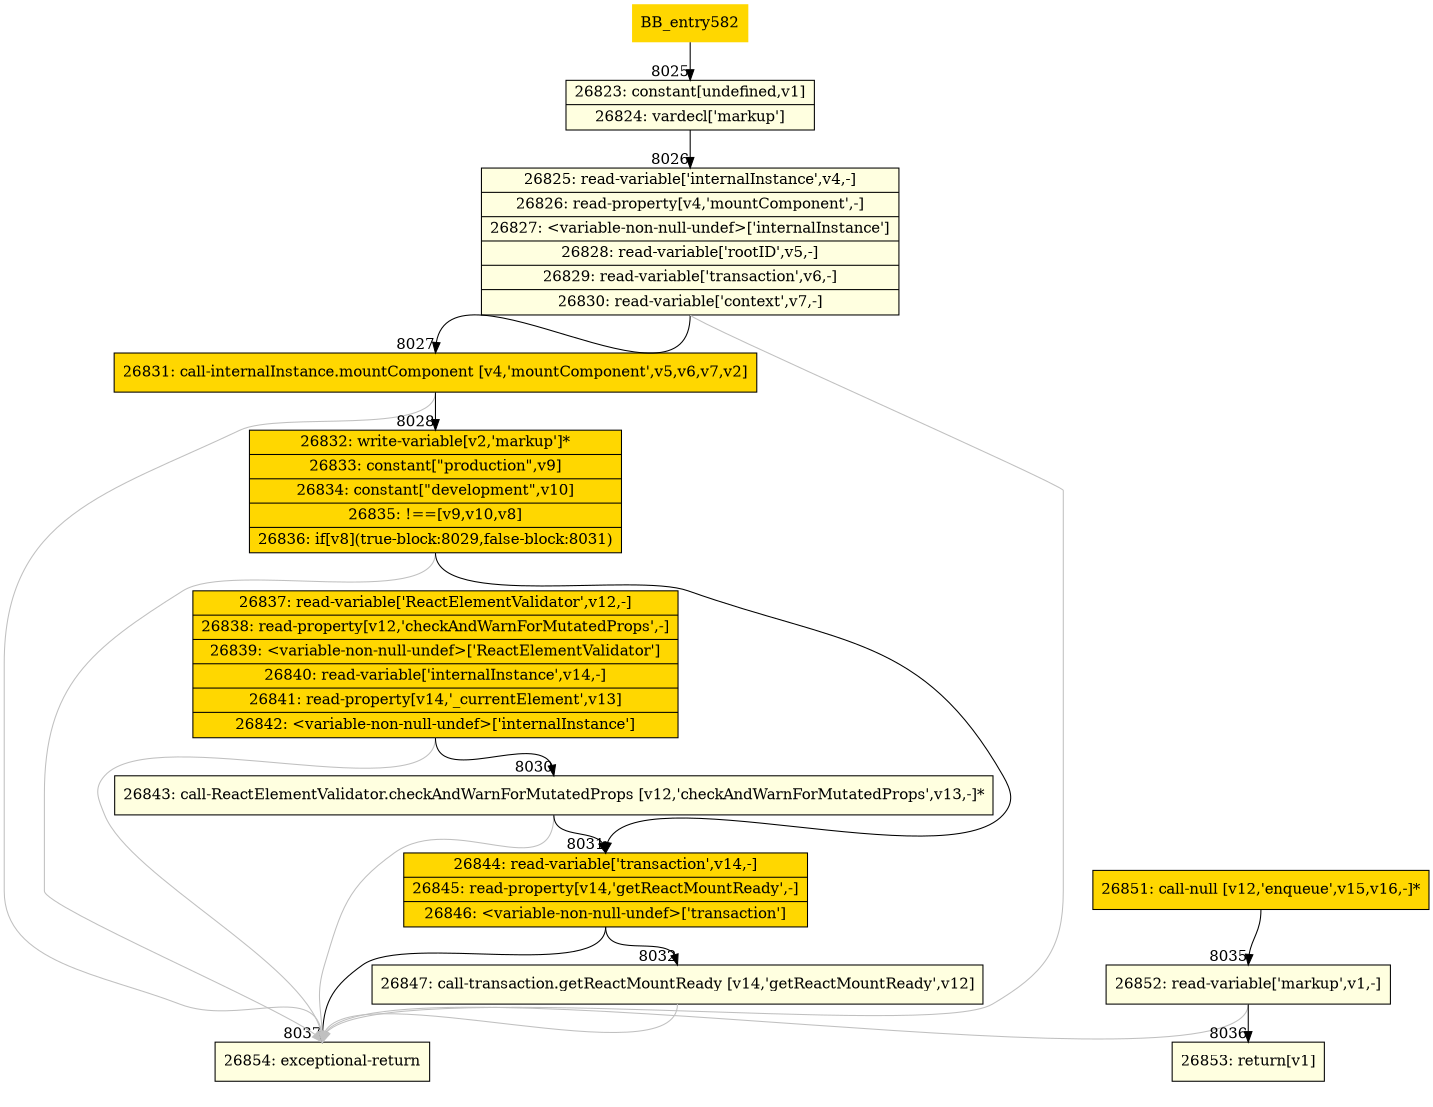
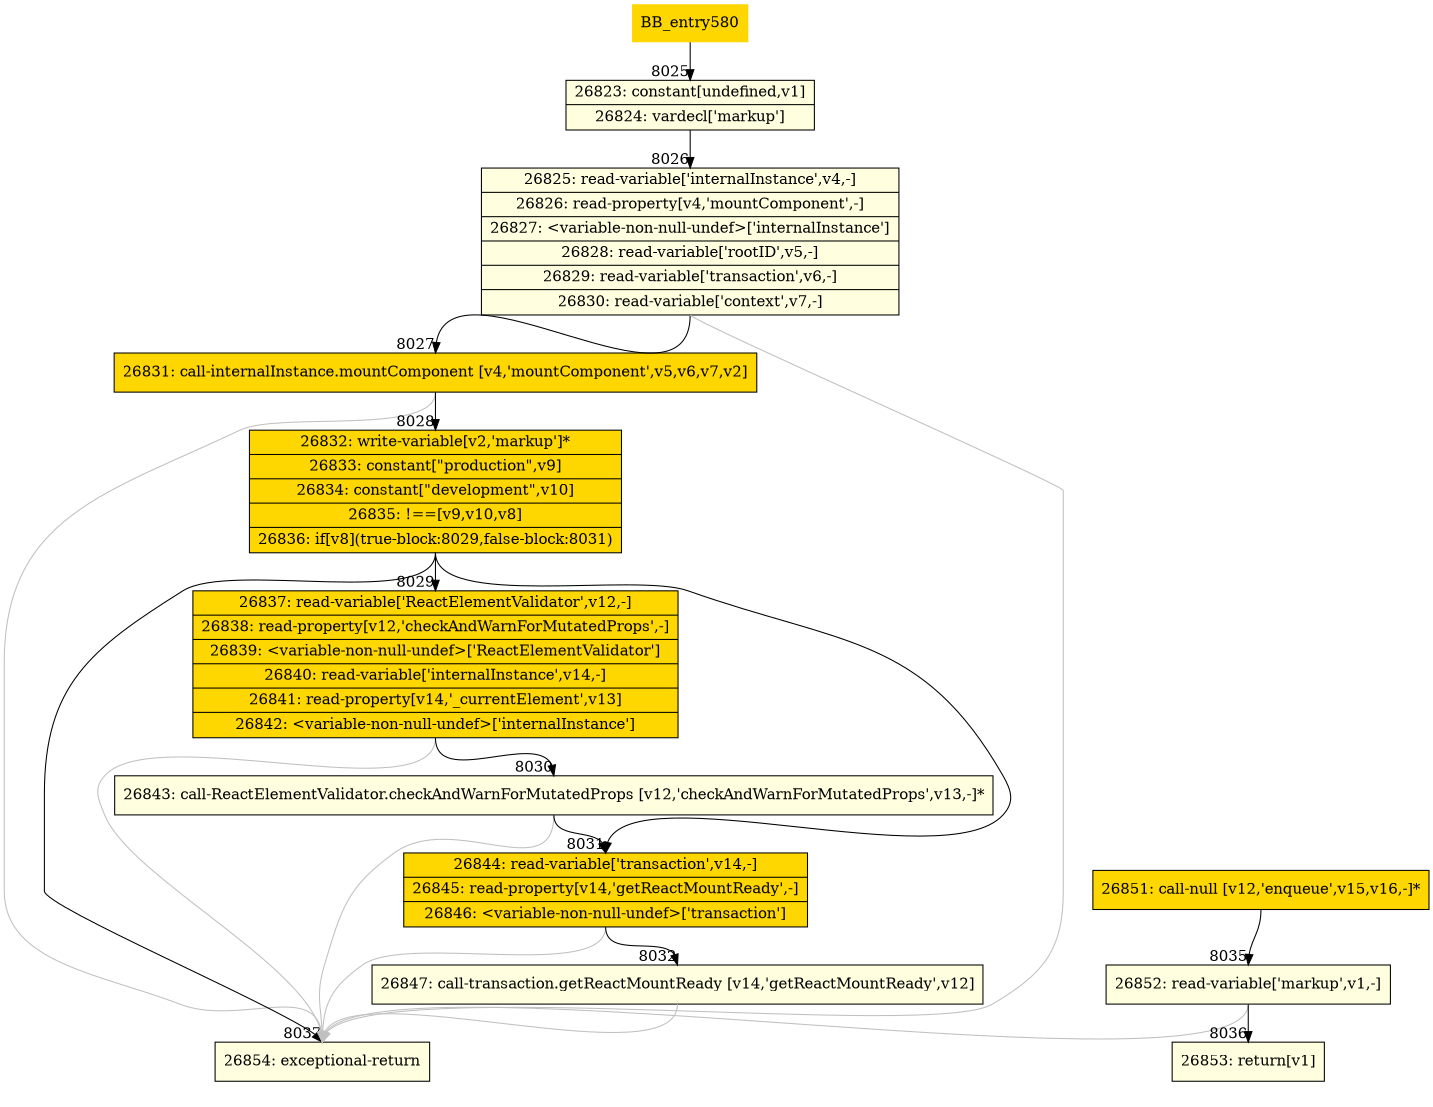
node "BB_entry582": label "BB_entry582" -> "BB_entry580"
edge "26832: write-variable[v2,'markup']*" -> "26837: read-variable['ReactElementValidator',v12,-]": added
edge "26832: write-variable[v2,'markup']*" -> "26854: exceptional-return": color gray -> black
edge "26844: read-variable['transaction',v14,-]" -> "26854: exceptional-return": color black -> gray
